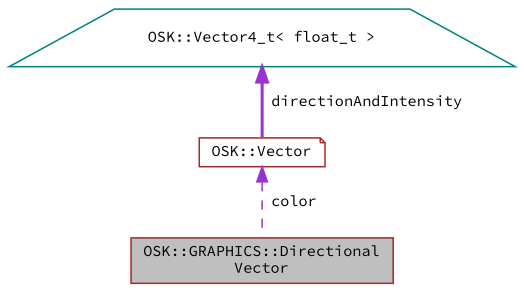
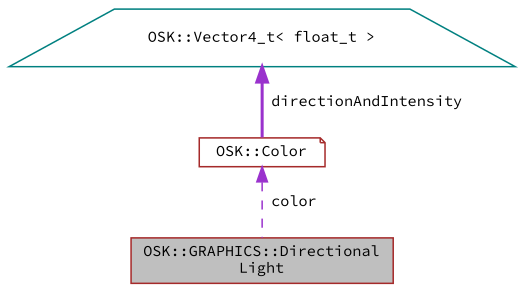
node "OSK::Vector": label "OSK::Vector" -> "OSK::Color"
node "OSK::GRAPHICS::Directional Vector": label "OSK::GRAPHICS::Directional Vector" -> "OSK::GRAPHICS::Directional Light"
